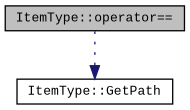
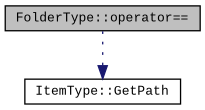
node "ItemType::operator==": label "ItemType::operator==" -> "FolderType::operator=="
